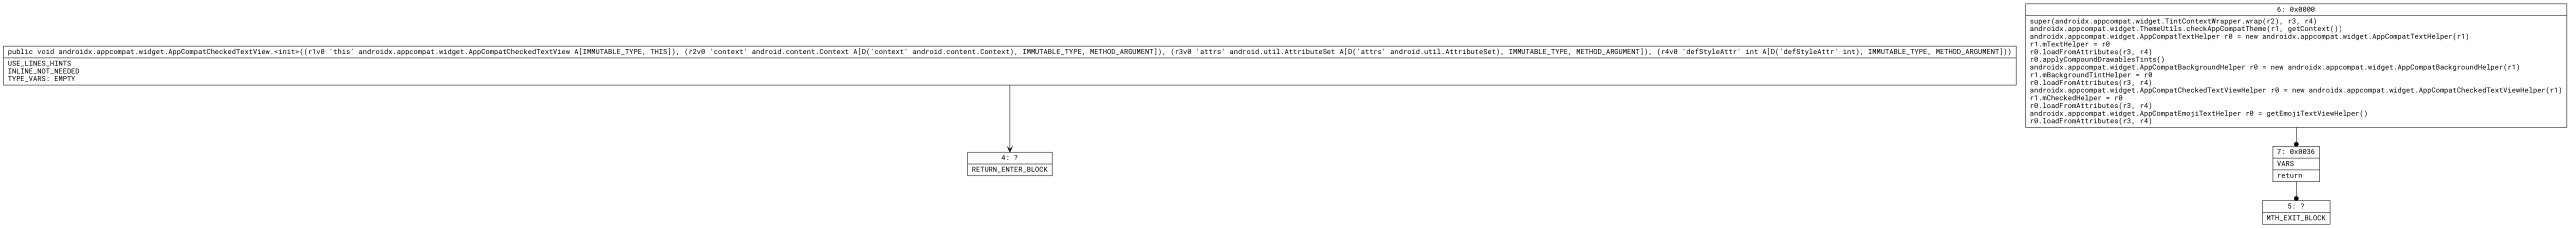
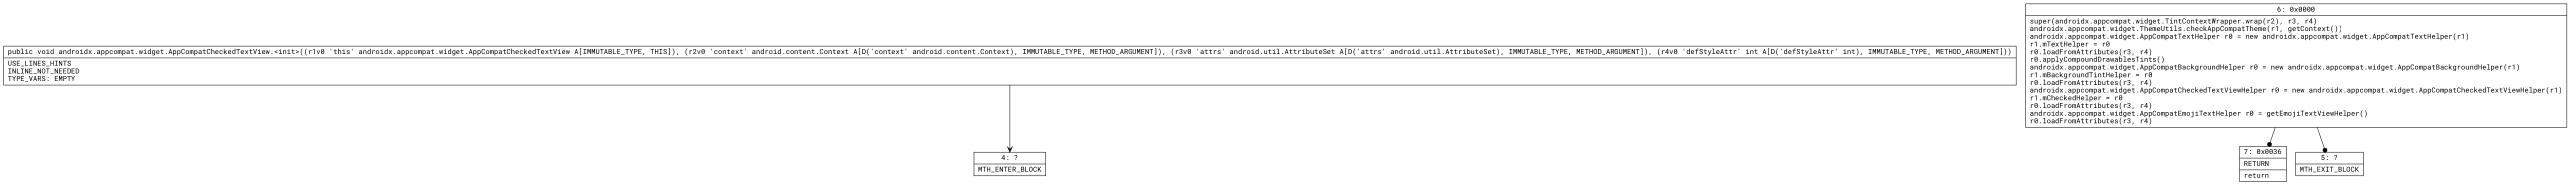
node "7: 0x0036": text "VARS" -> "RETURN"
node "4: ?": text "RETURN_ENTER_BLOCK" -> "MTH_ENTER_BLOCK"
edge "7: 0x0036" -> "5: ?": now "6: 0x0000" -> "5: ?"
